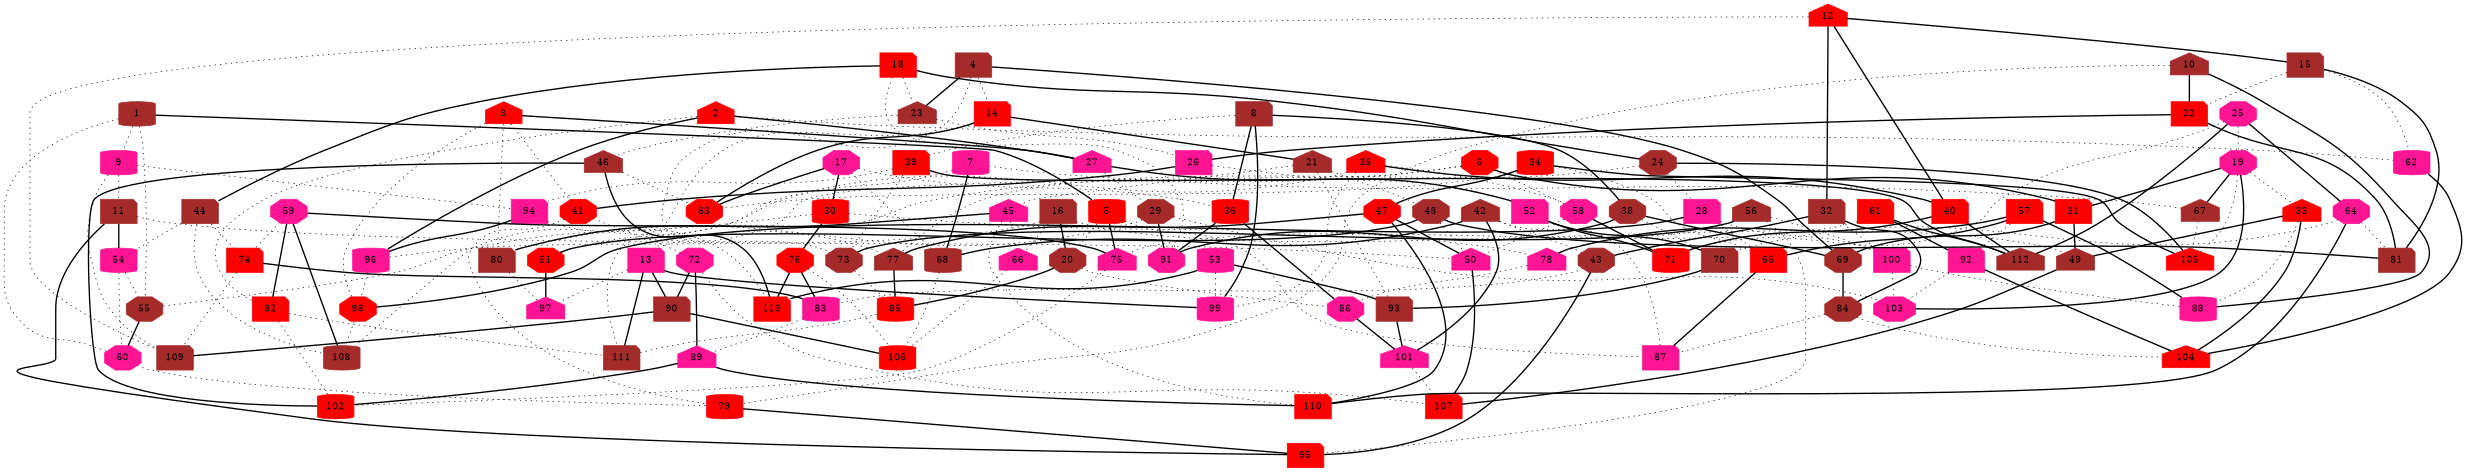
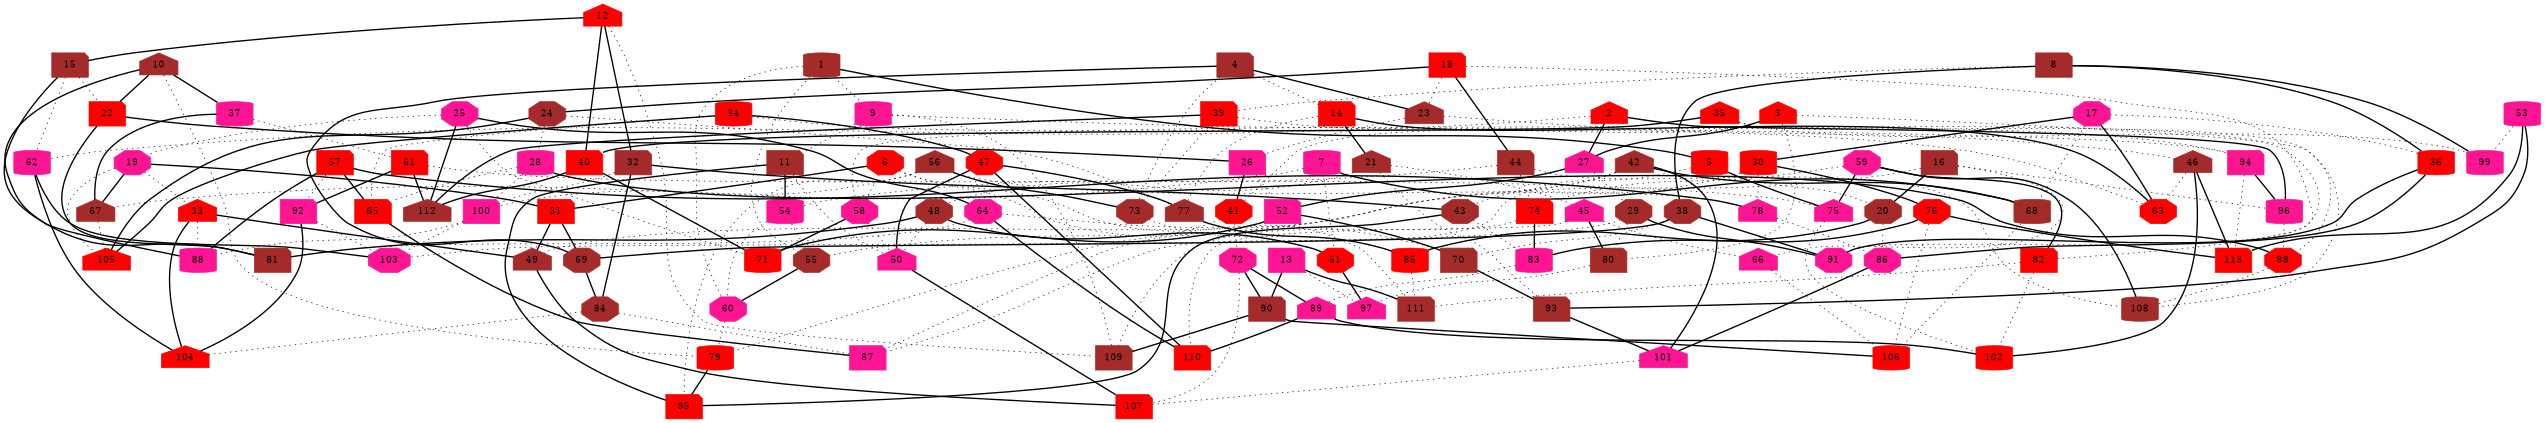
node "37": added
node "28": shape note -> cylinder
edge "13" -- "99": removed
edge "19" -- "103": now "62" -- "103"
